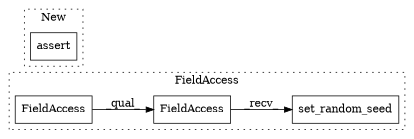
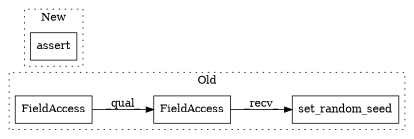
cluster "FieldAccess": label "FieldAccess" -> "Old"
